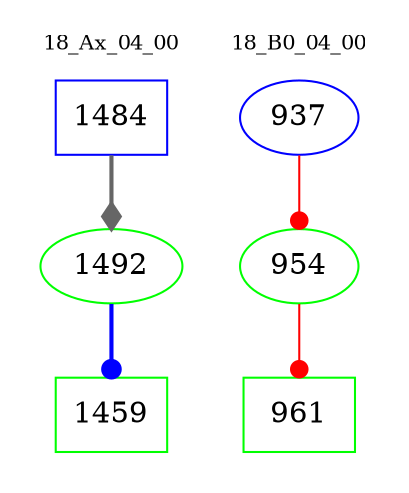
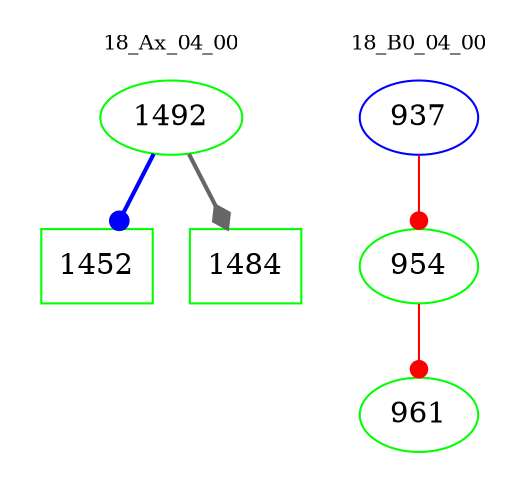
node "1484": color blue -> green
edge "1484" -> "1492": reversed
node "1459": label "1459" -> "1452"
node "961": shape box -> ellipse
